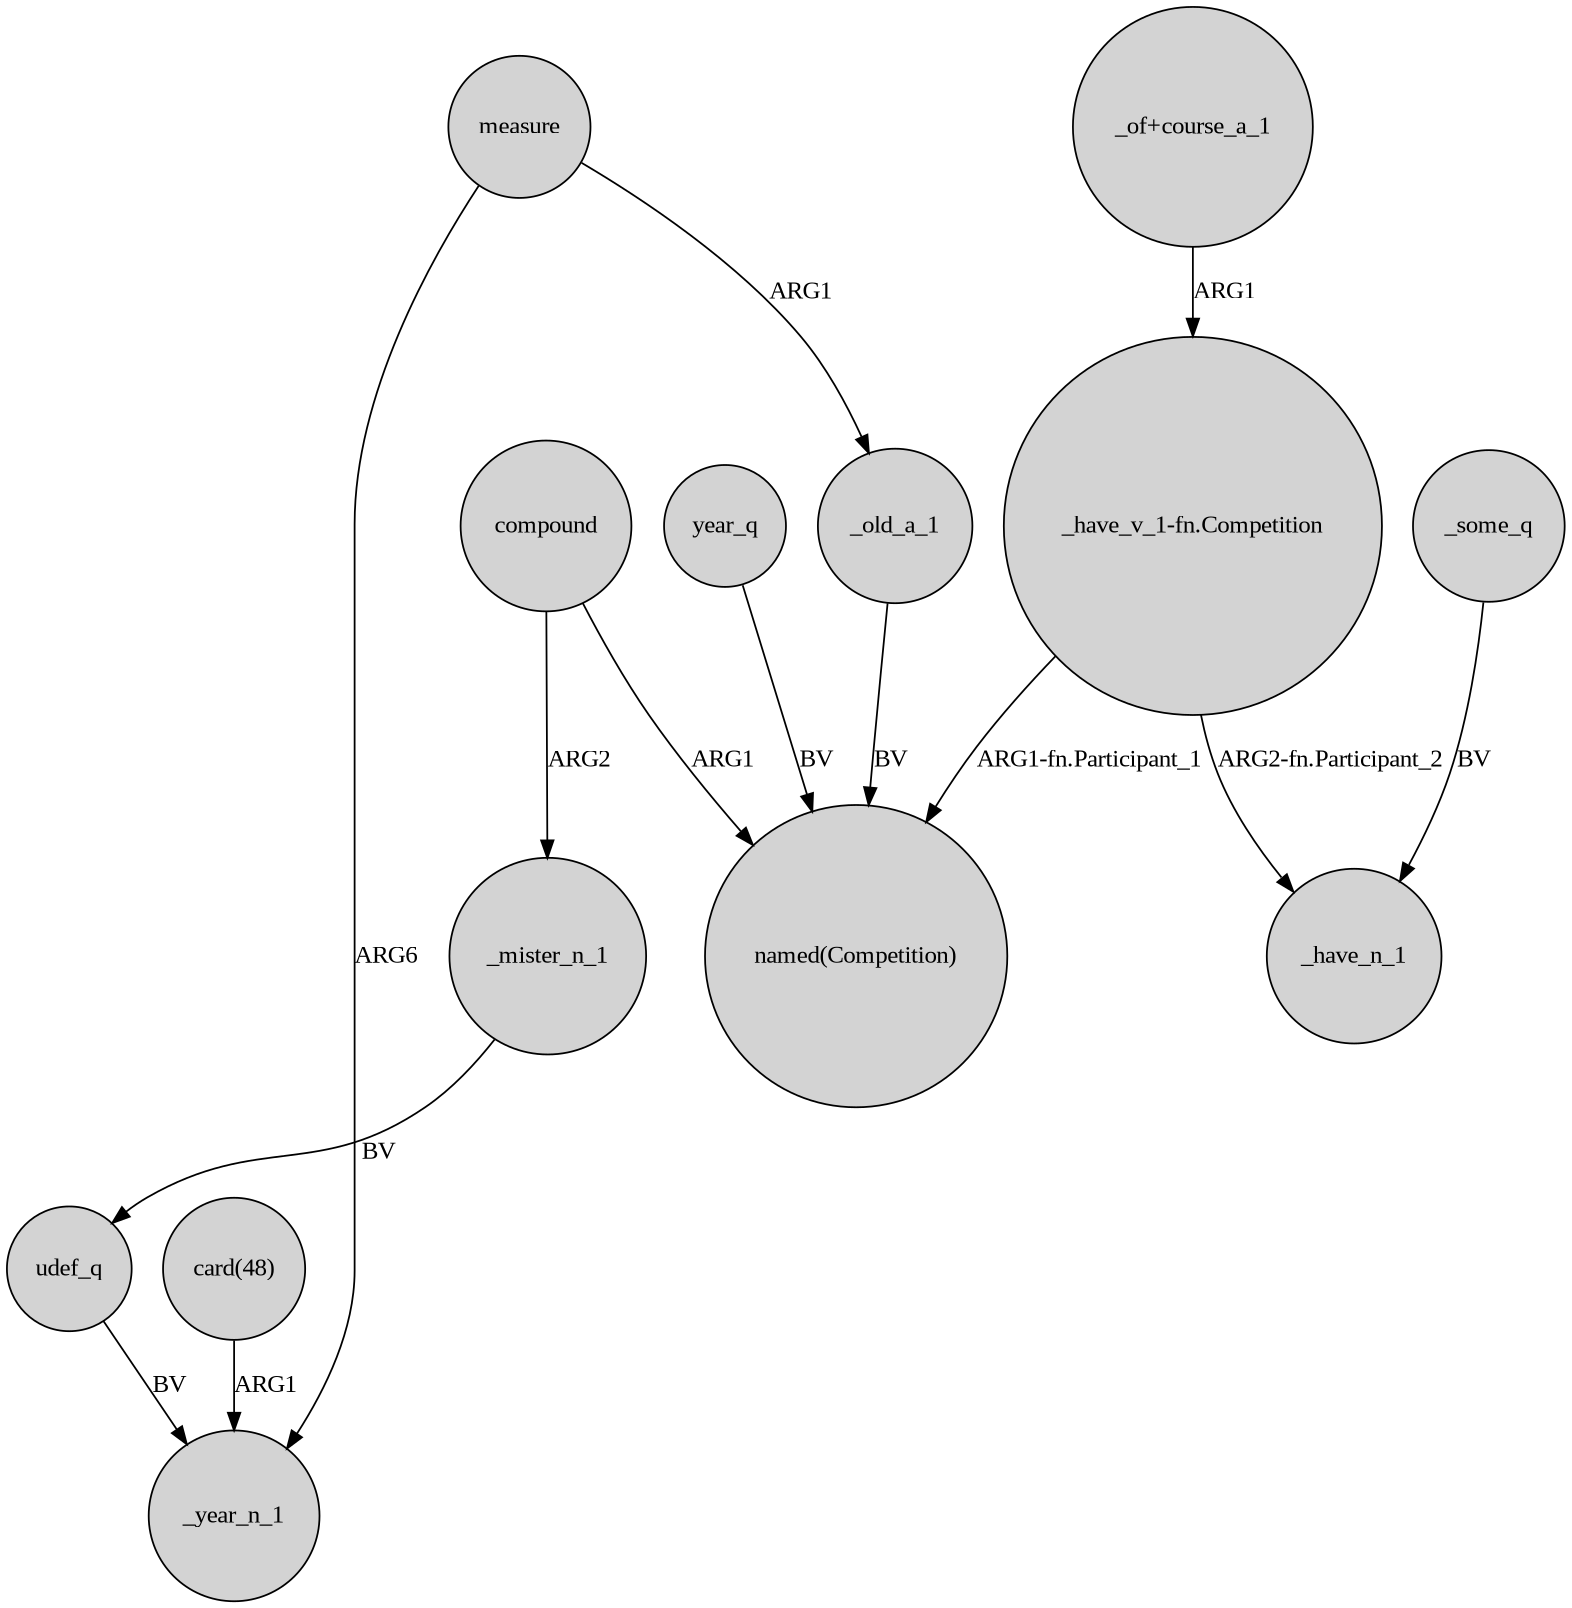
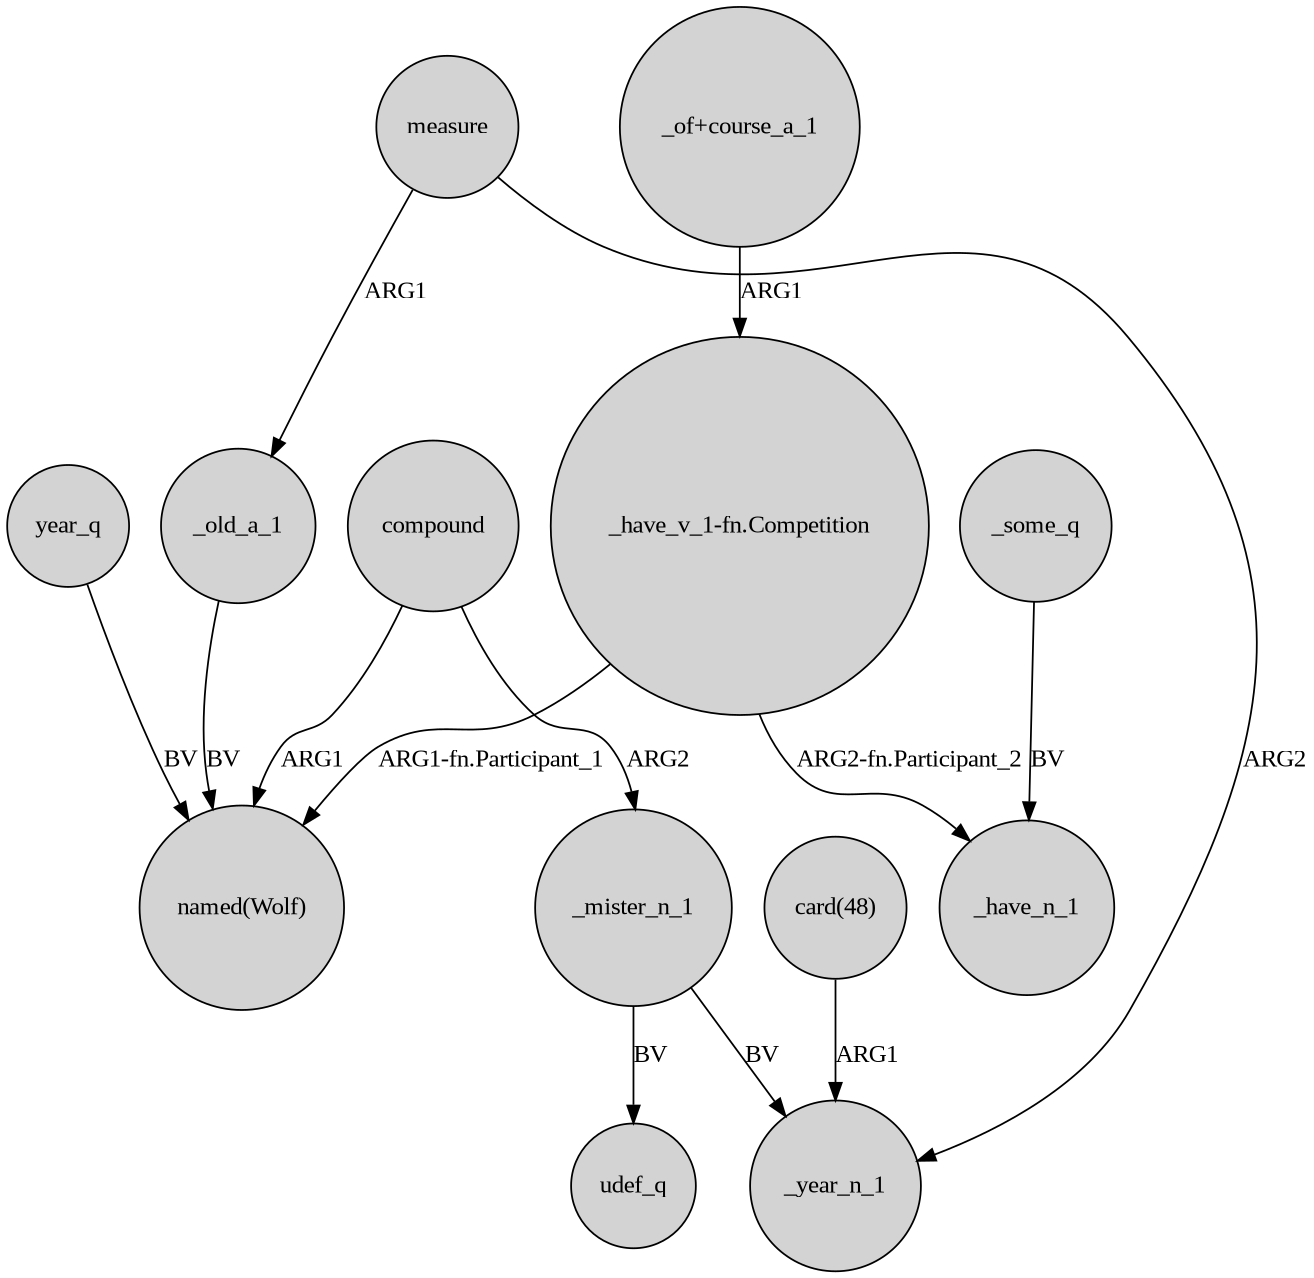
edge "measure" -> "_year_n_1": label "ARG6" -> "ARG2"
node "named(Competition)": label "named(Competition)" -> "named(Wolf)"
edge "udef_q" -> "_year_n_1": now "_mister_n_1" -> "_year_n_1"
